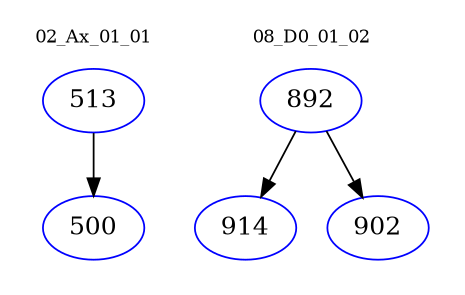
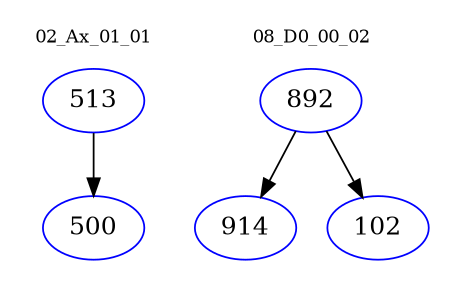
cluster "08_D0_01_02": label "08_D0_01_02" -> "08_D0_00_02"
node "902": label "902" -> "102"
